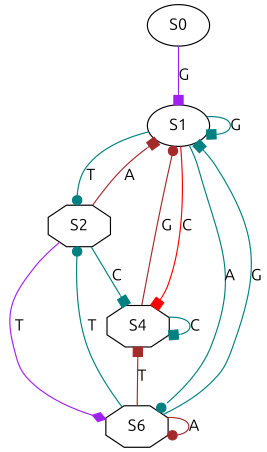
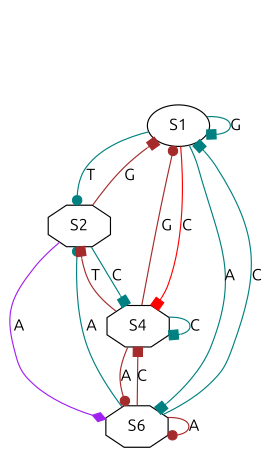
node "S0": removed
edge "S2" -> "S1": label "A" -> "G"
edge "S6" -> "S1": label "G" -> "C"
edge "S1" -> "S6": arrowhead dot -> box
edge "S4" -> "S2": added, label "T"
edge "S2" -> "S6": label "T" -> "A"
edge "S6" -> "S2": label "T" -> "A"
edge "S4" -> "S6": added, label "A"
edge "S6" -> "S4": label "T" -> "C"
